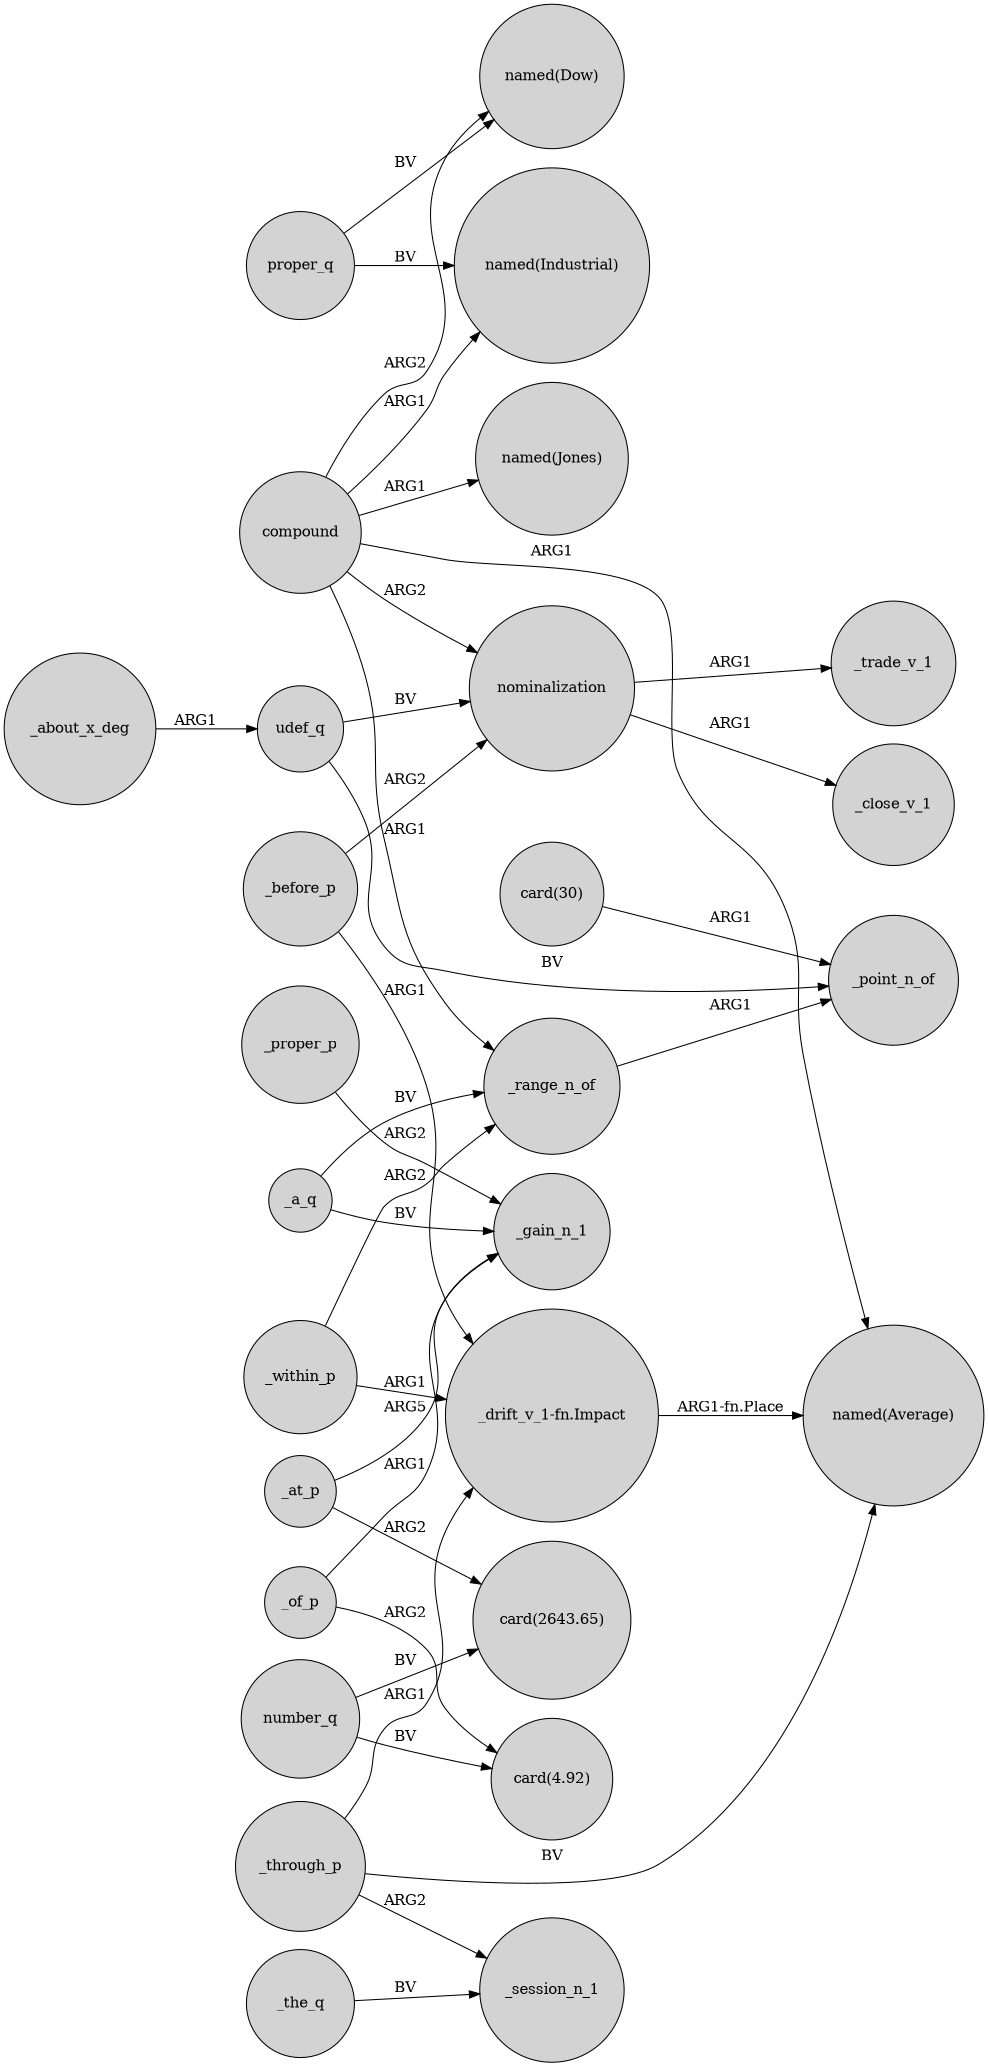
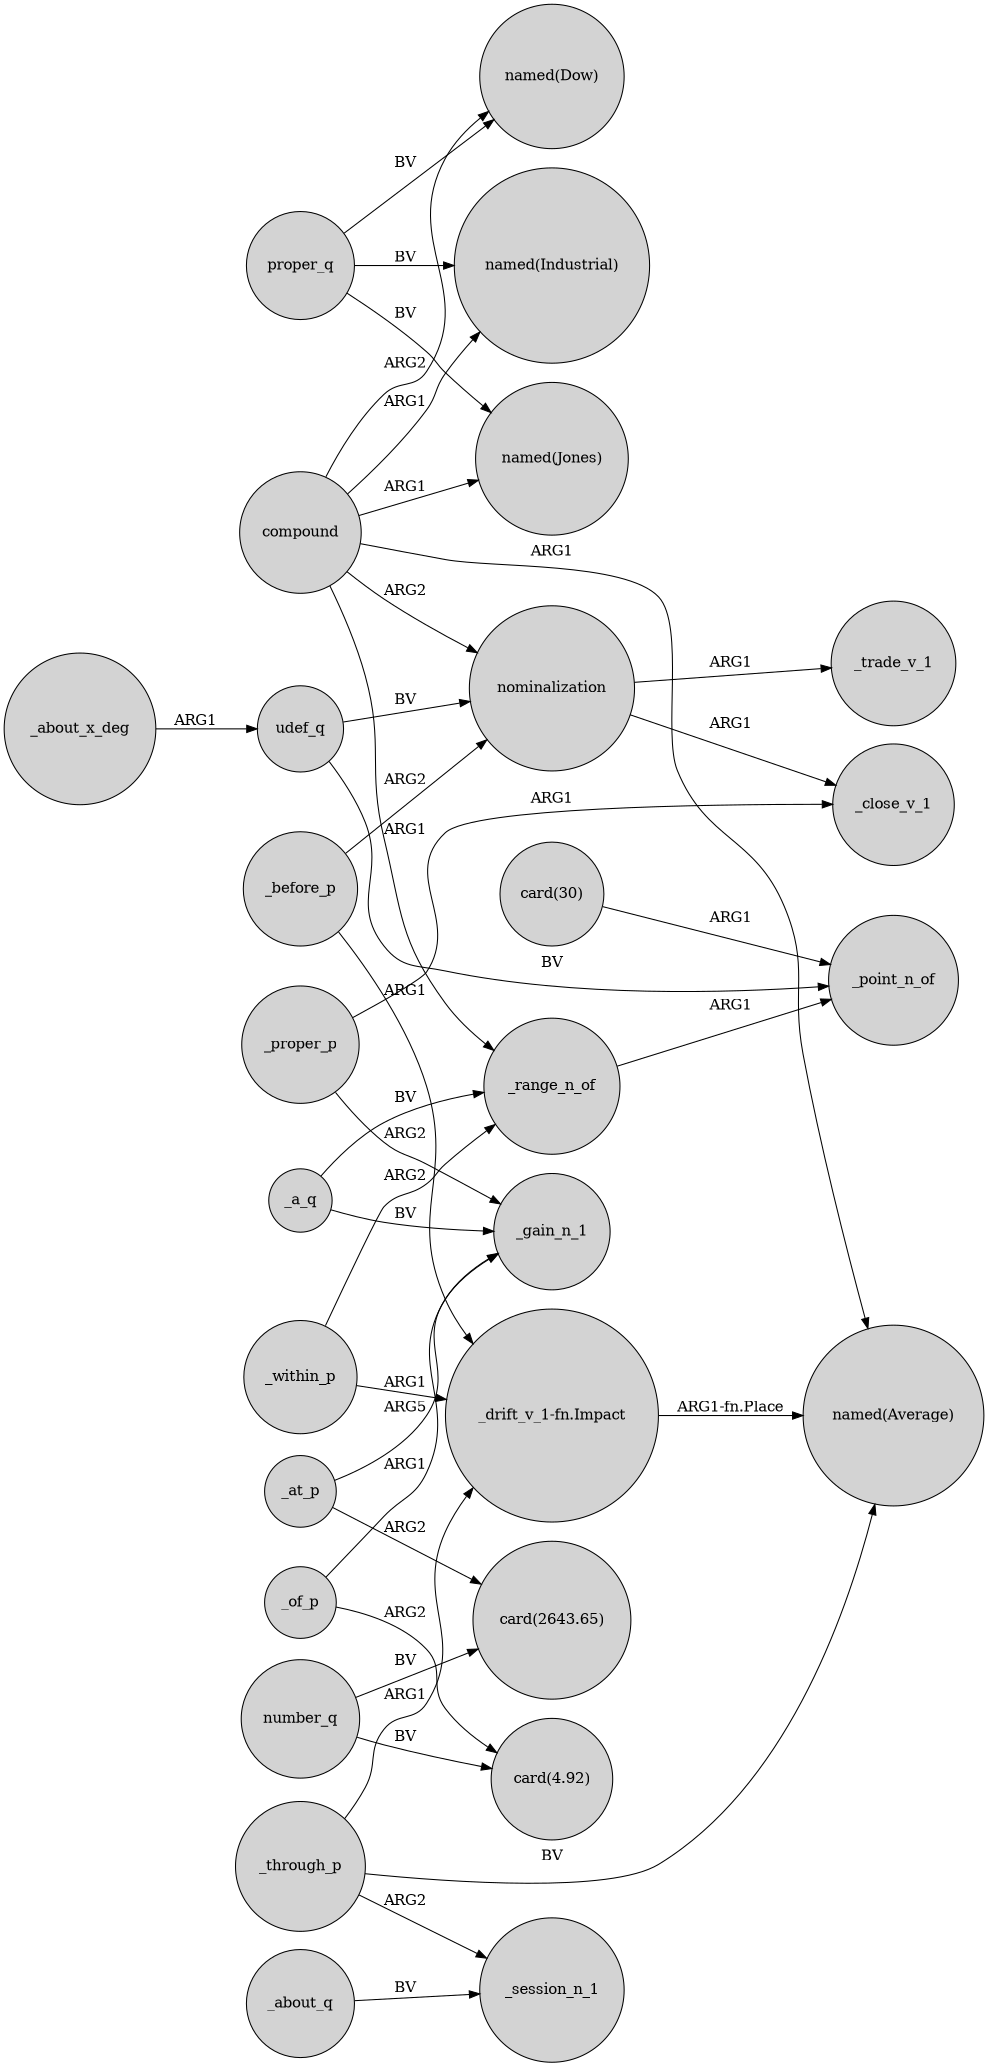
edge "proper_q" -> "named(Jones)": added, label "BV"
edge "_proper_p" -> "_close_v_1": added, label "ARG1"
node "_the_q": label "_the_q" -> "_about_q"
